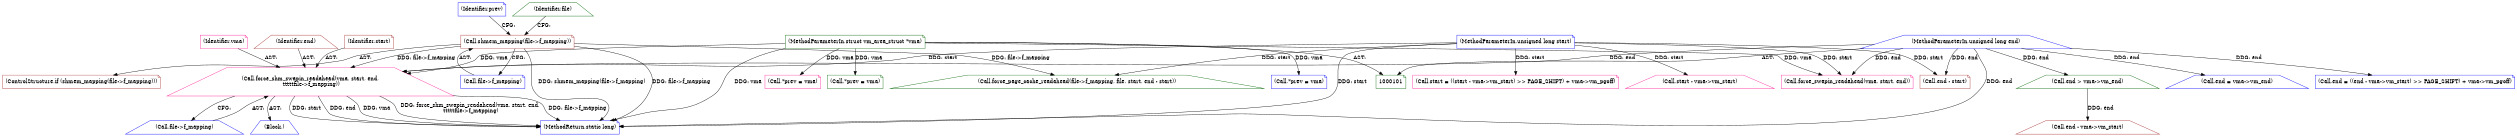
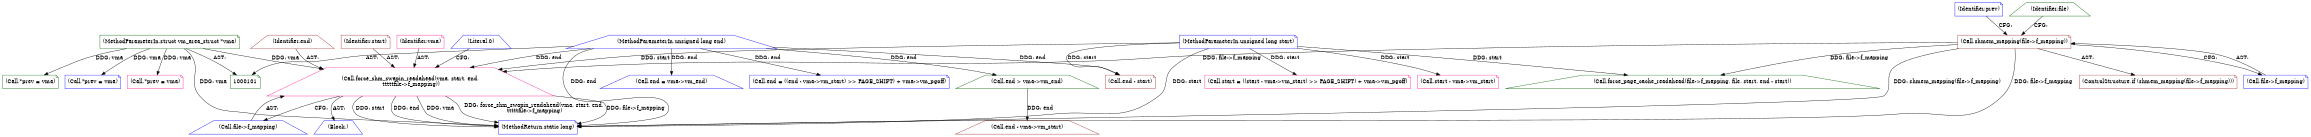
node "(Literal,0)": added
node "(Call,start - vma->vm_start)": shape trapezium -> note
node "(Call,force_swapin_readahead(vma, start, end))": removed
